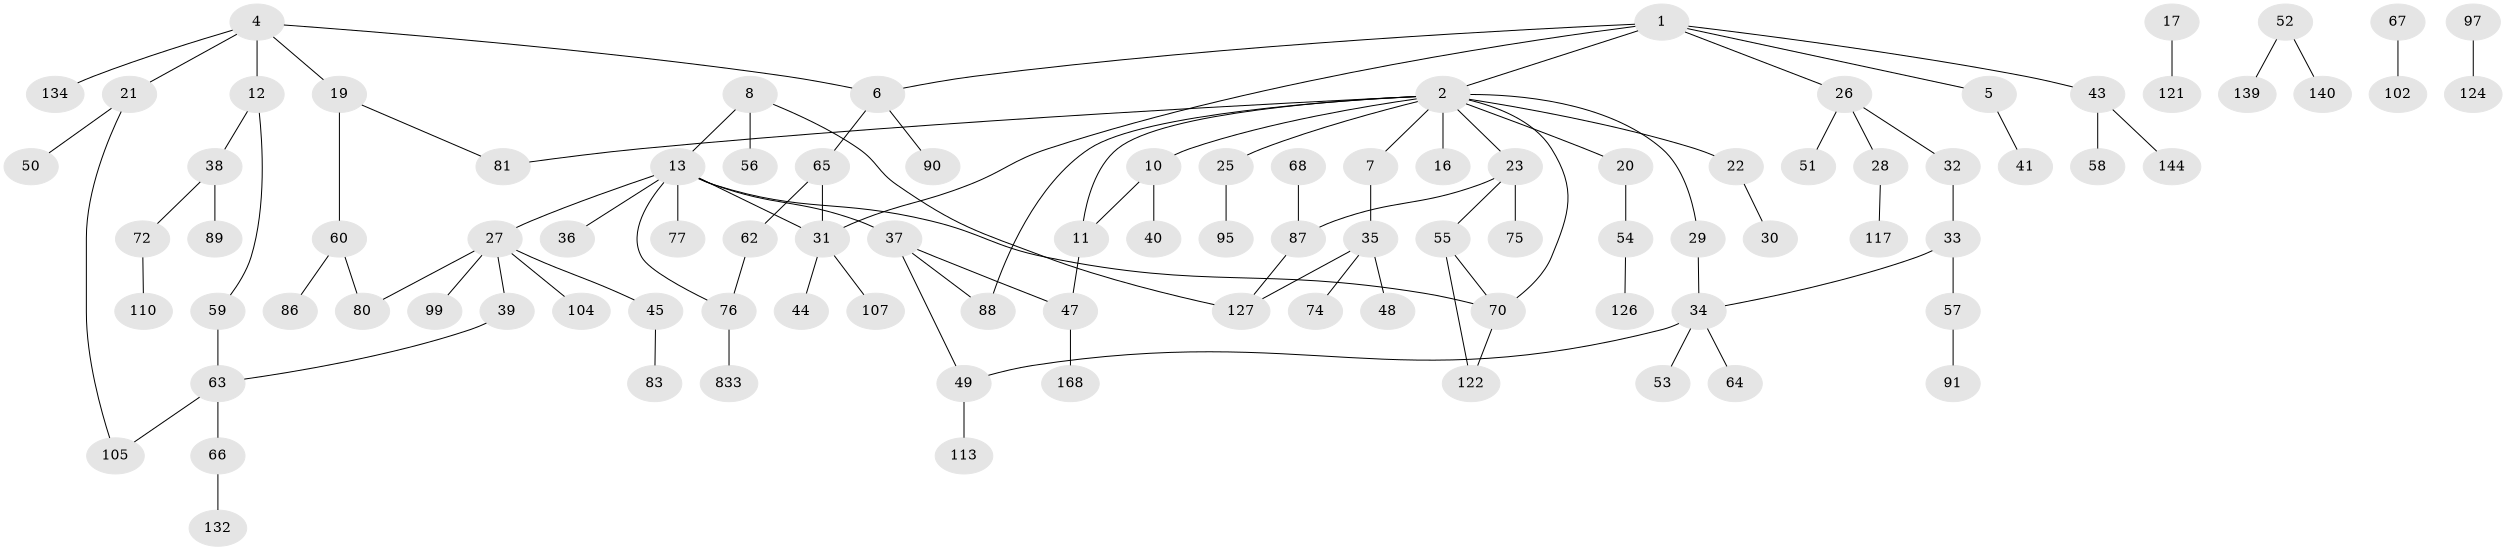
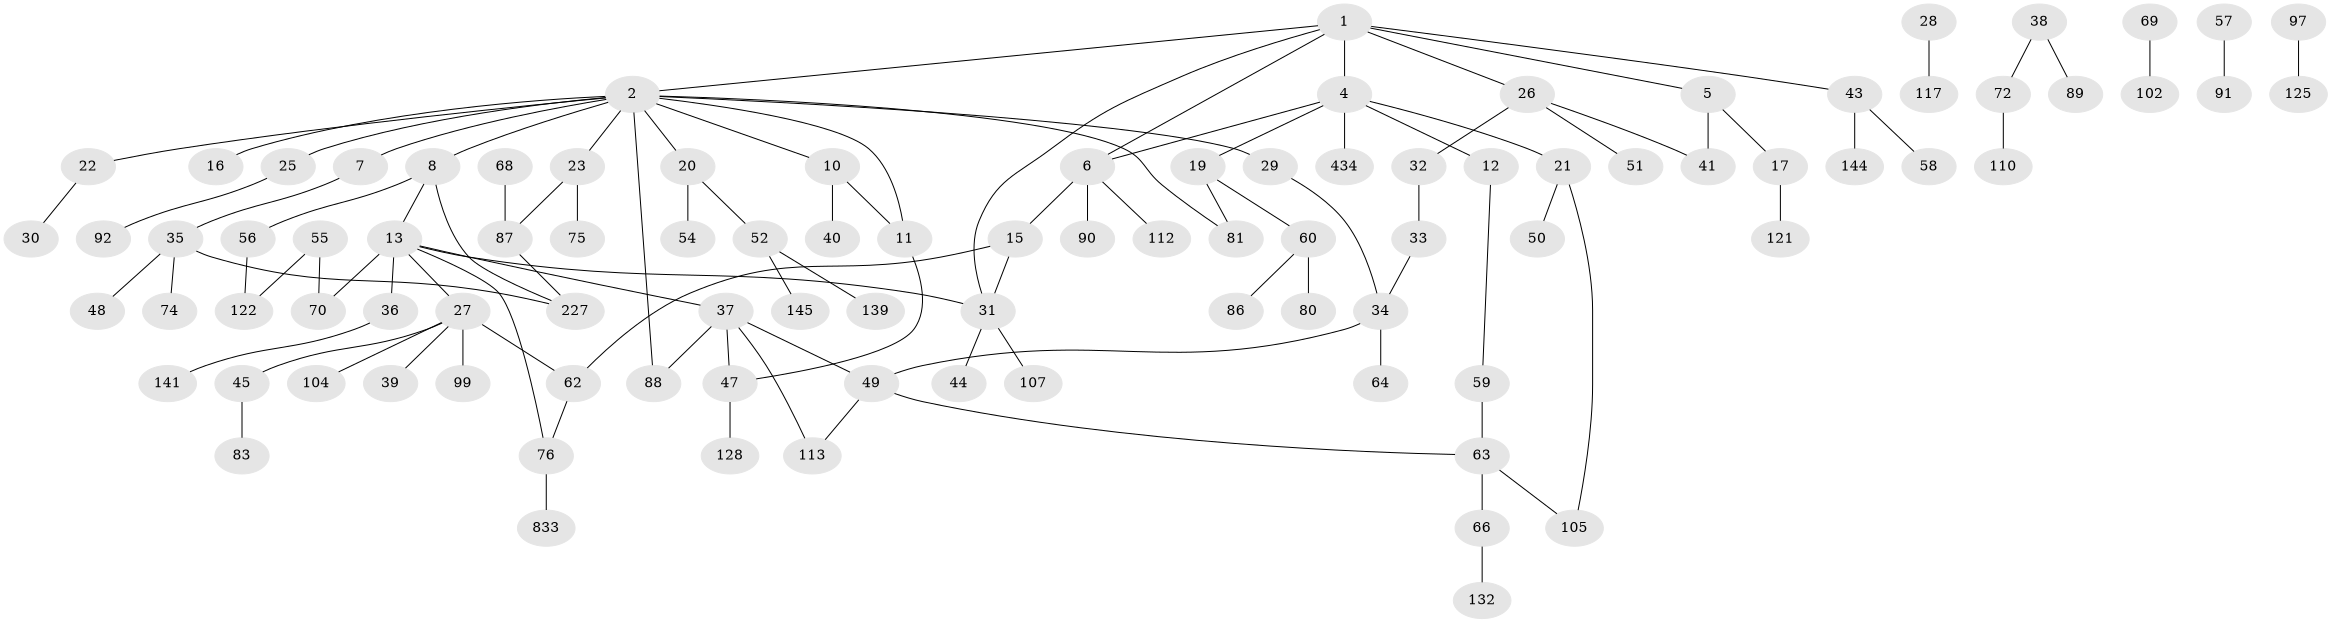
node "67": label "67" -> "69"
edge "1" -- "4": added
node "134": label "134" -> "434"
node "140": label "140" -> "145"
node "124": label "124" -> "125"
edge "12" -- "38": removed
edge "5" -- "17": added
edge "26" -- "28": now "26" -- "41"
node "65": label "65" -> "15"
edge "2" -- "70": now "2" -- "8"
edge "20" -- "52": added
edge "23" -- "55": removed
node "77": removed
node "112": added
node "95": label "95" -> "92"
edge "27" -- "80": now "27" -- "62"
edge "33" -- "57": removed
node "127": label "127" -> "227"
node "126": removed
edge "70" -- "122": now "56" -- "122"
edge "39" -- "63": now "49" -- "63"
node "141": added
edge "37" -- "113": added
node "168": label "168" -> "128"
node "53": removed
